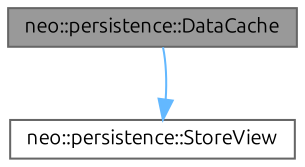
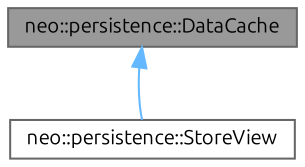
edge "neo::persistence::DataCache" -> "neo::persistence::StoreView": reversed
